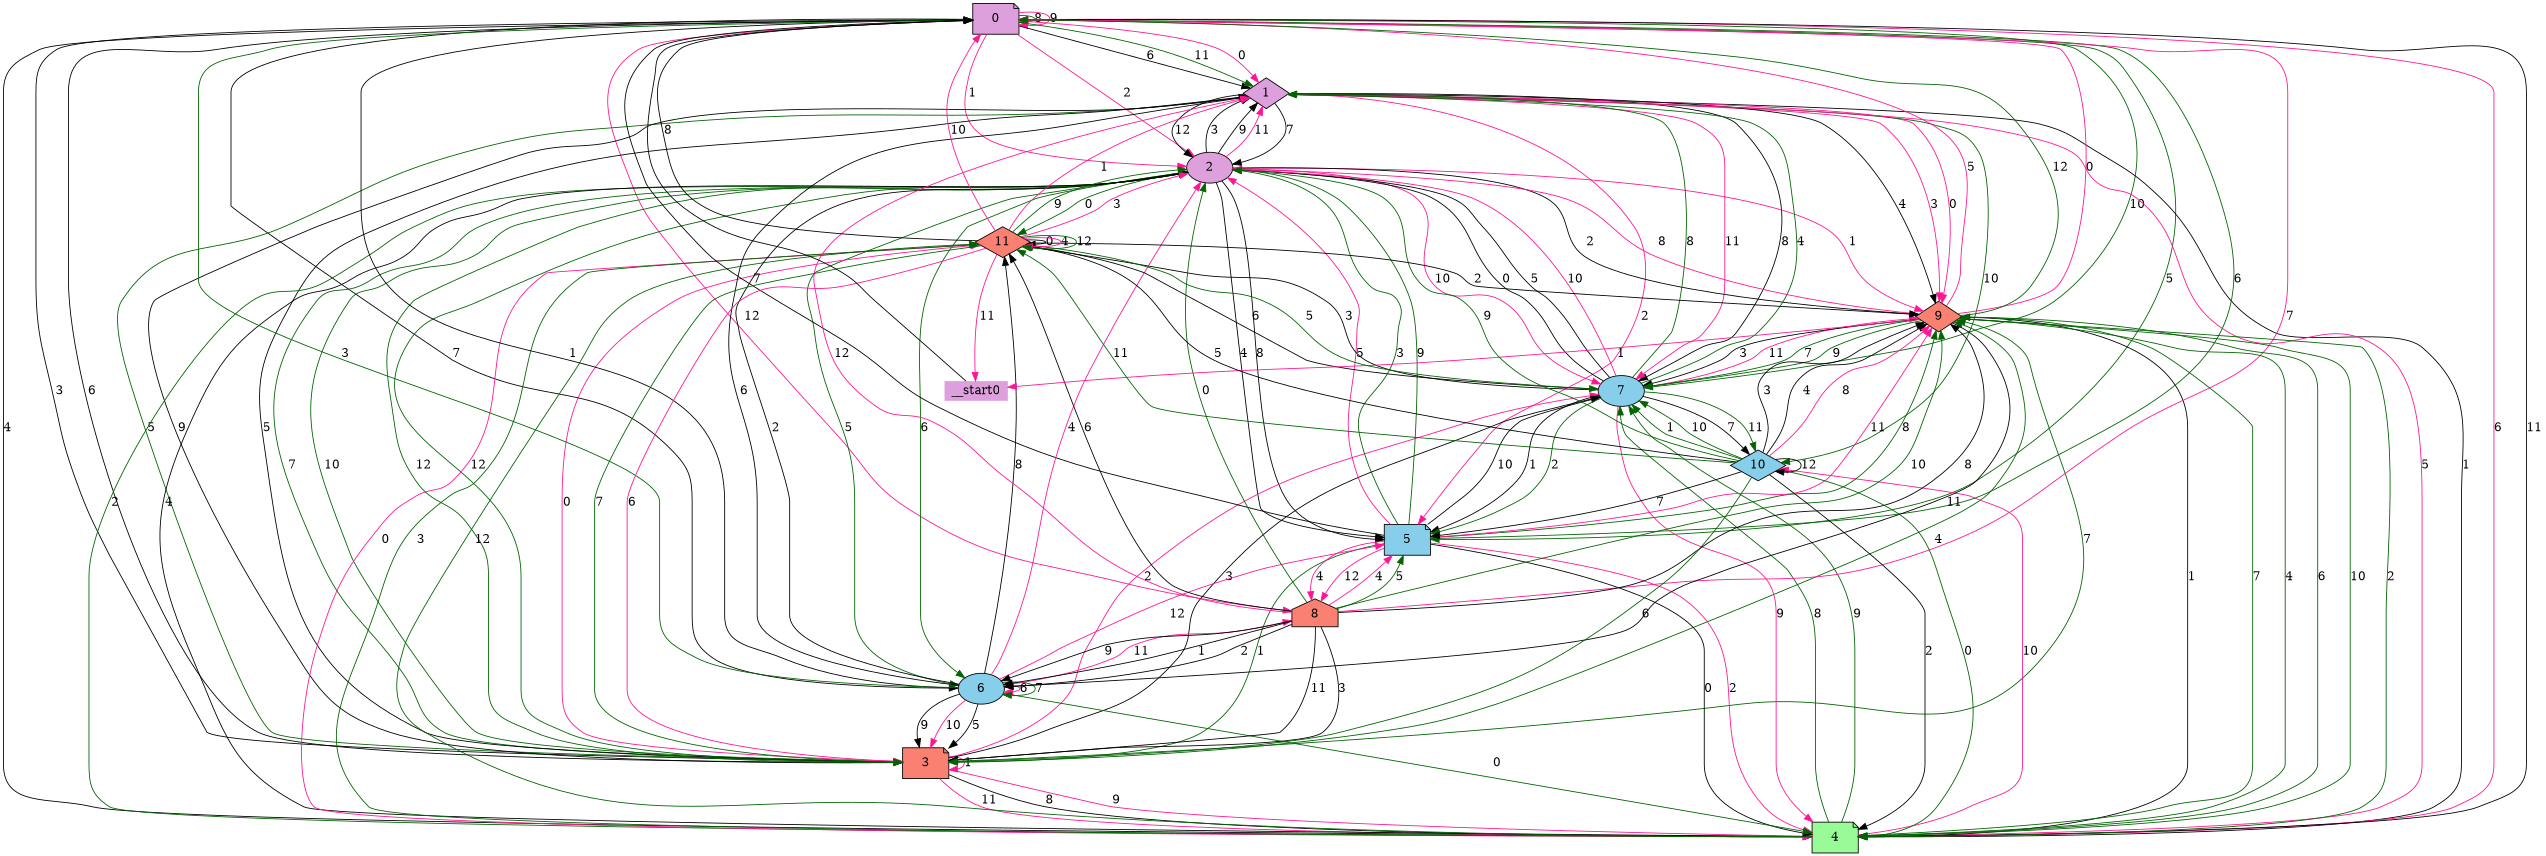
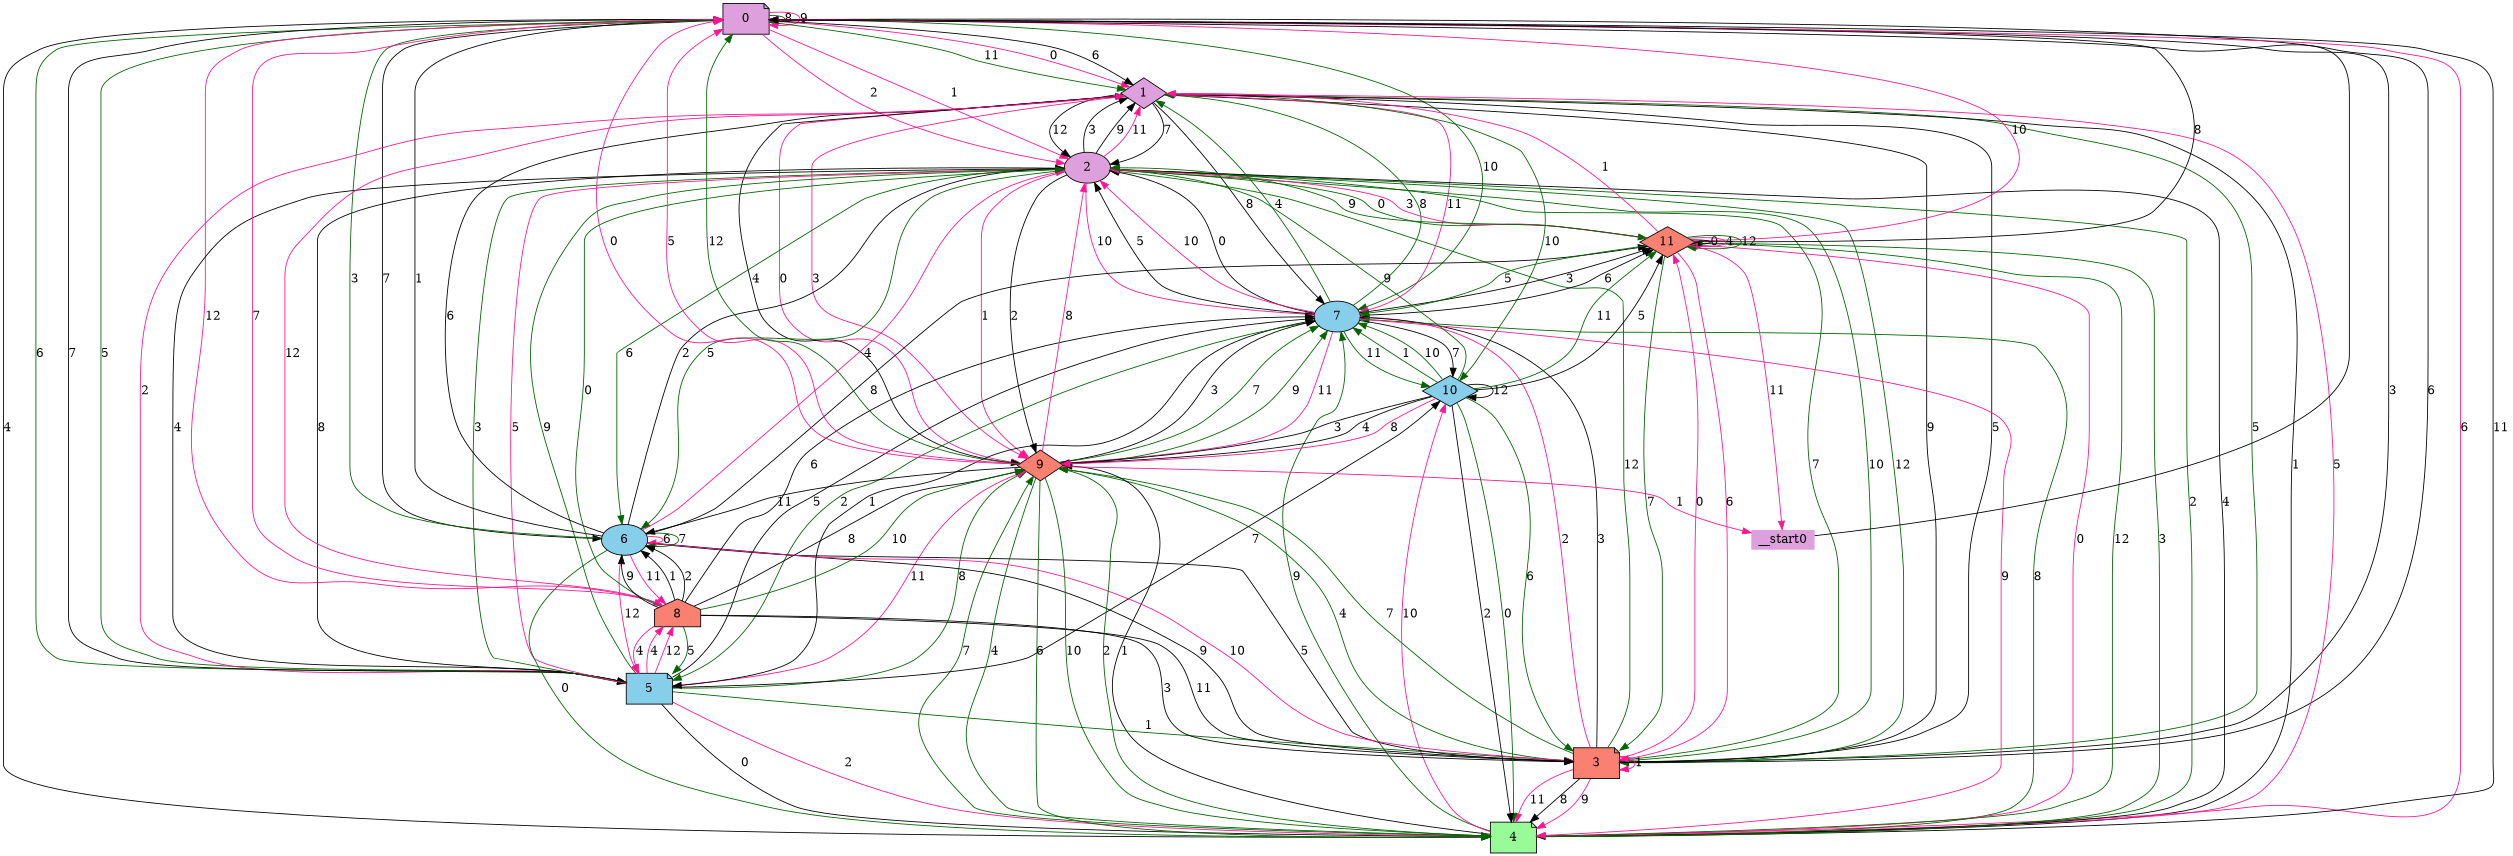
edge "11" -> "9": removed, label "2"
edge "5" -> "7": label "10" -> "5"
edge "8" -> "11": now "8" -> "7"
edge "10" -> "5": reversed
